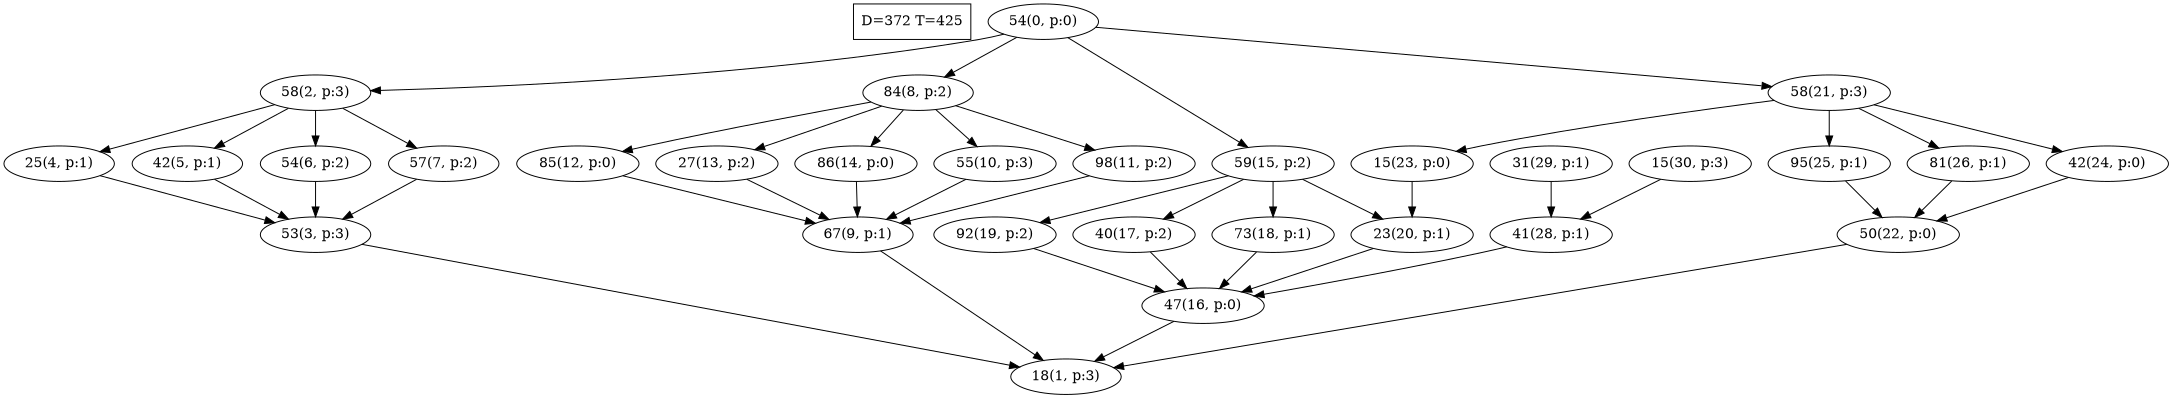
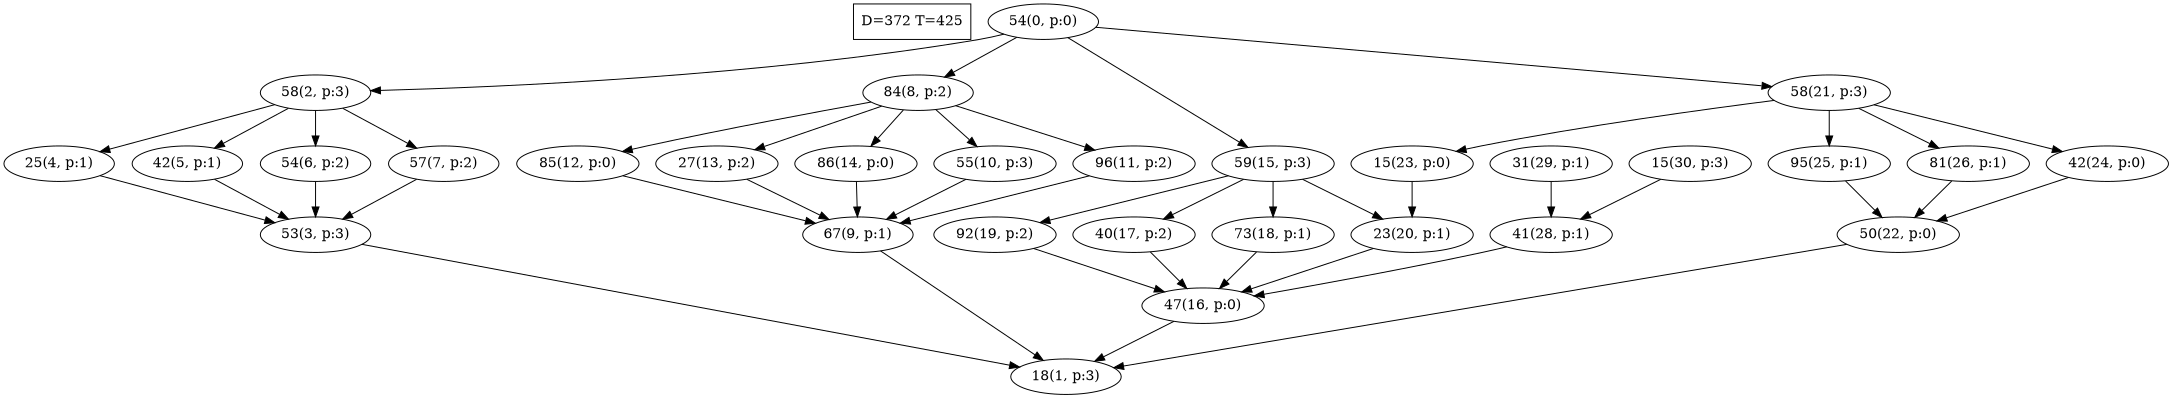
node "98(11, p:2)": label "98(11, p:2)" -> "96(11, p:2)"
node "59(15, p:2)": label "59(15, p:2)" -> "59(15, p:3)"
